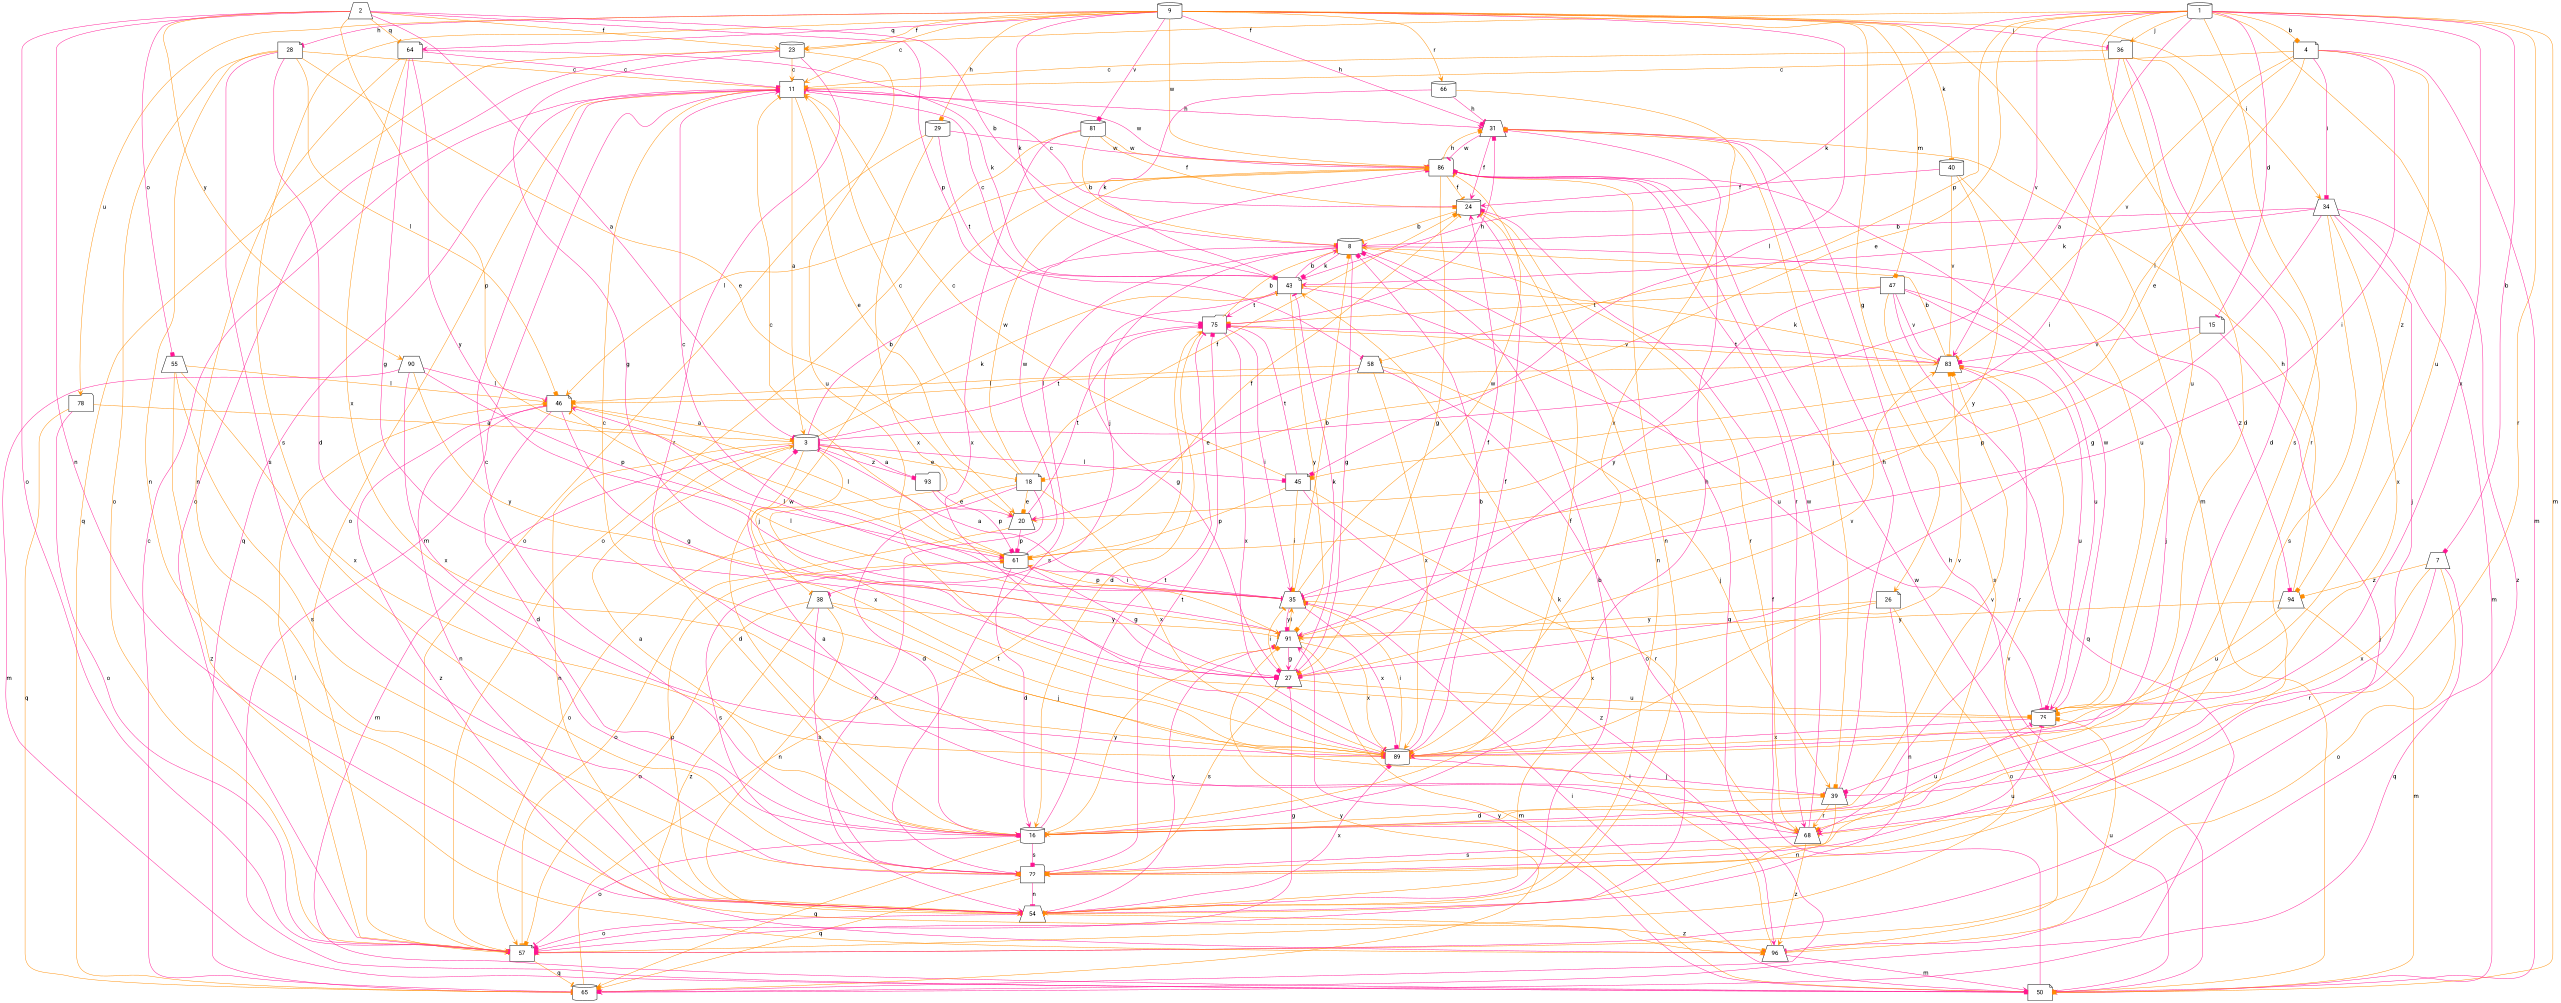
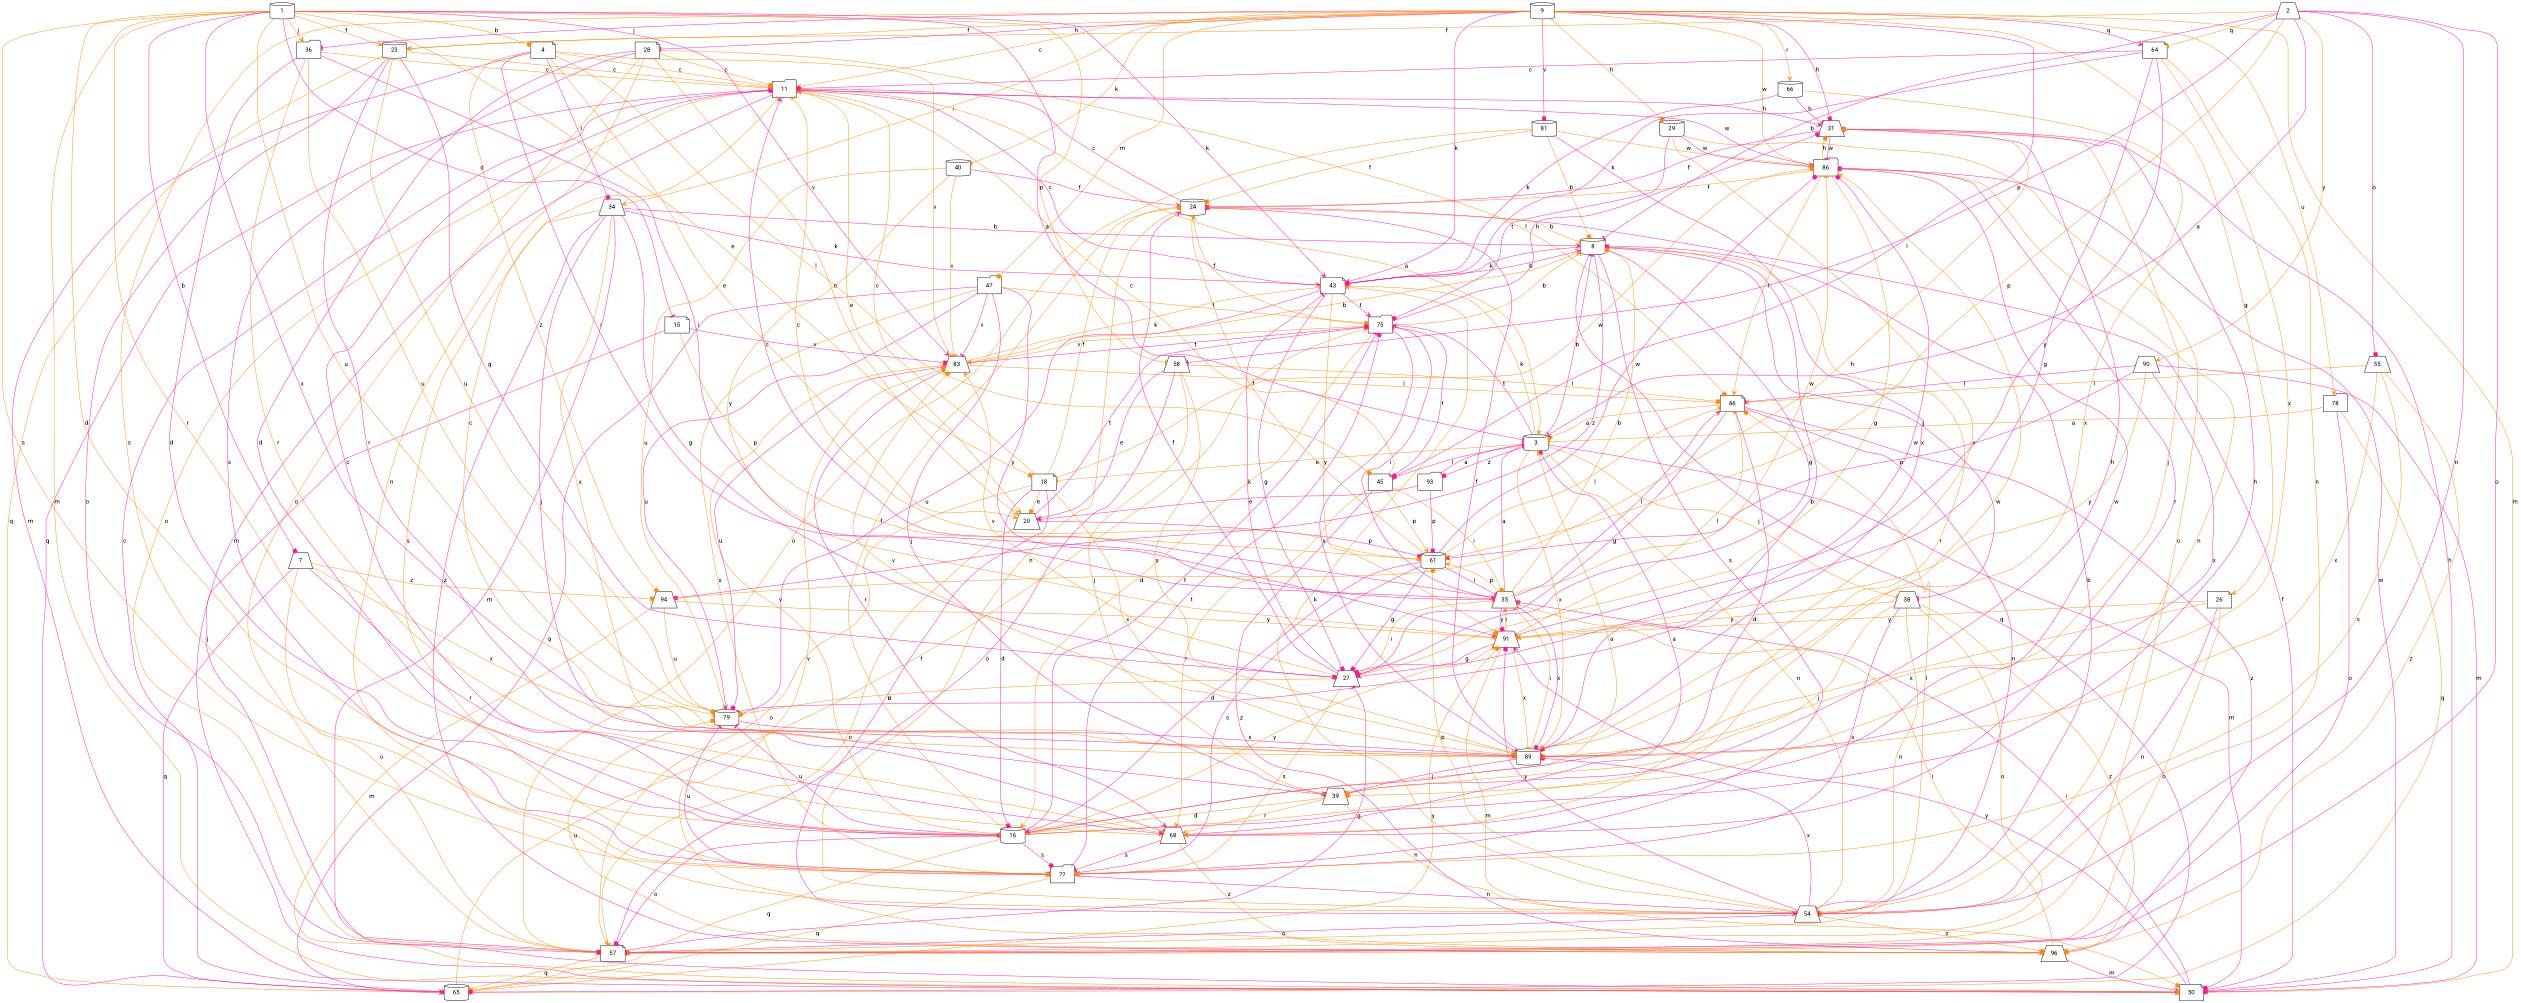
edge "75" -> "24": added, label "f"
edge "3" -> "16": removed, label "d"
